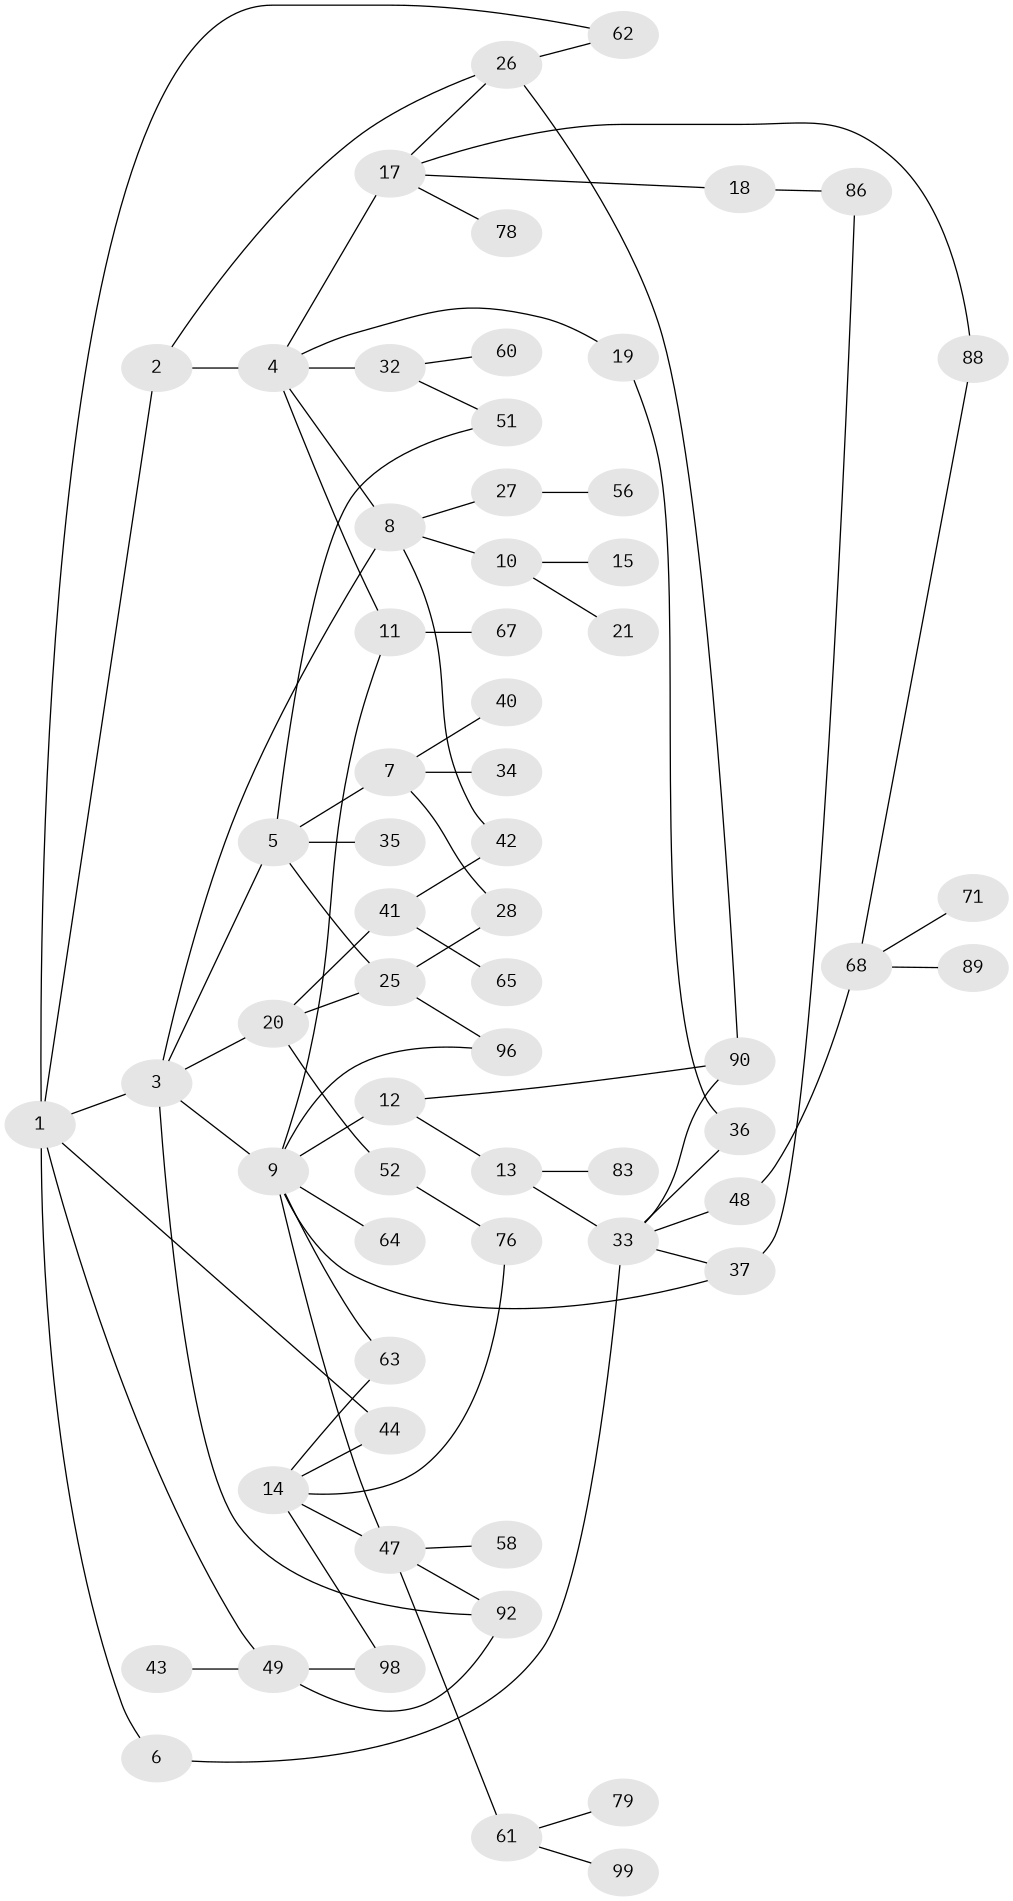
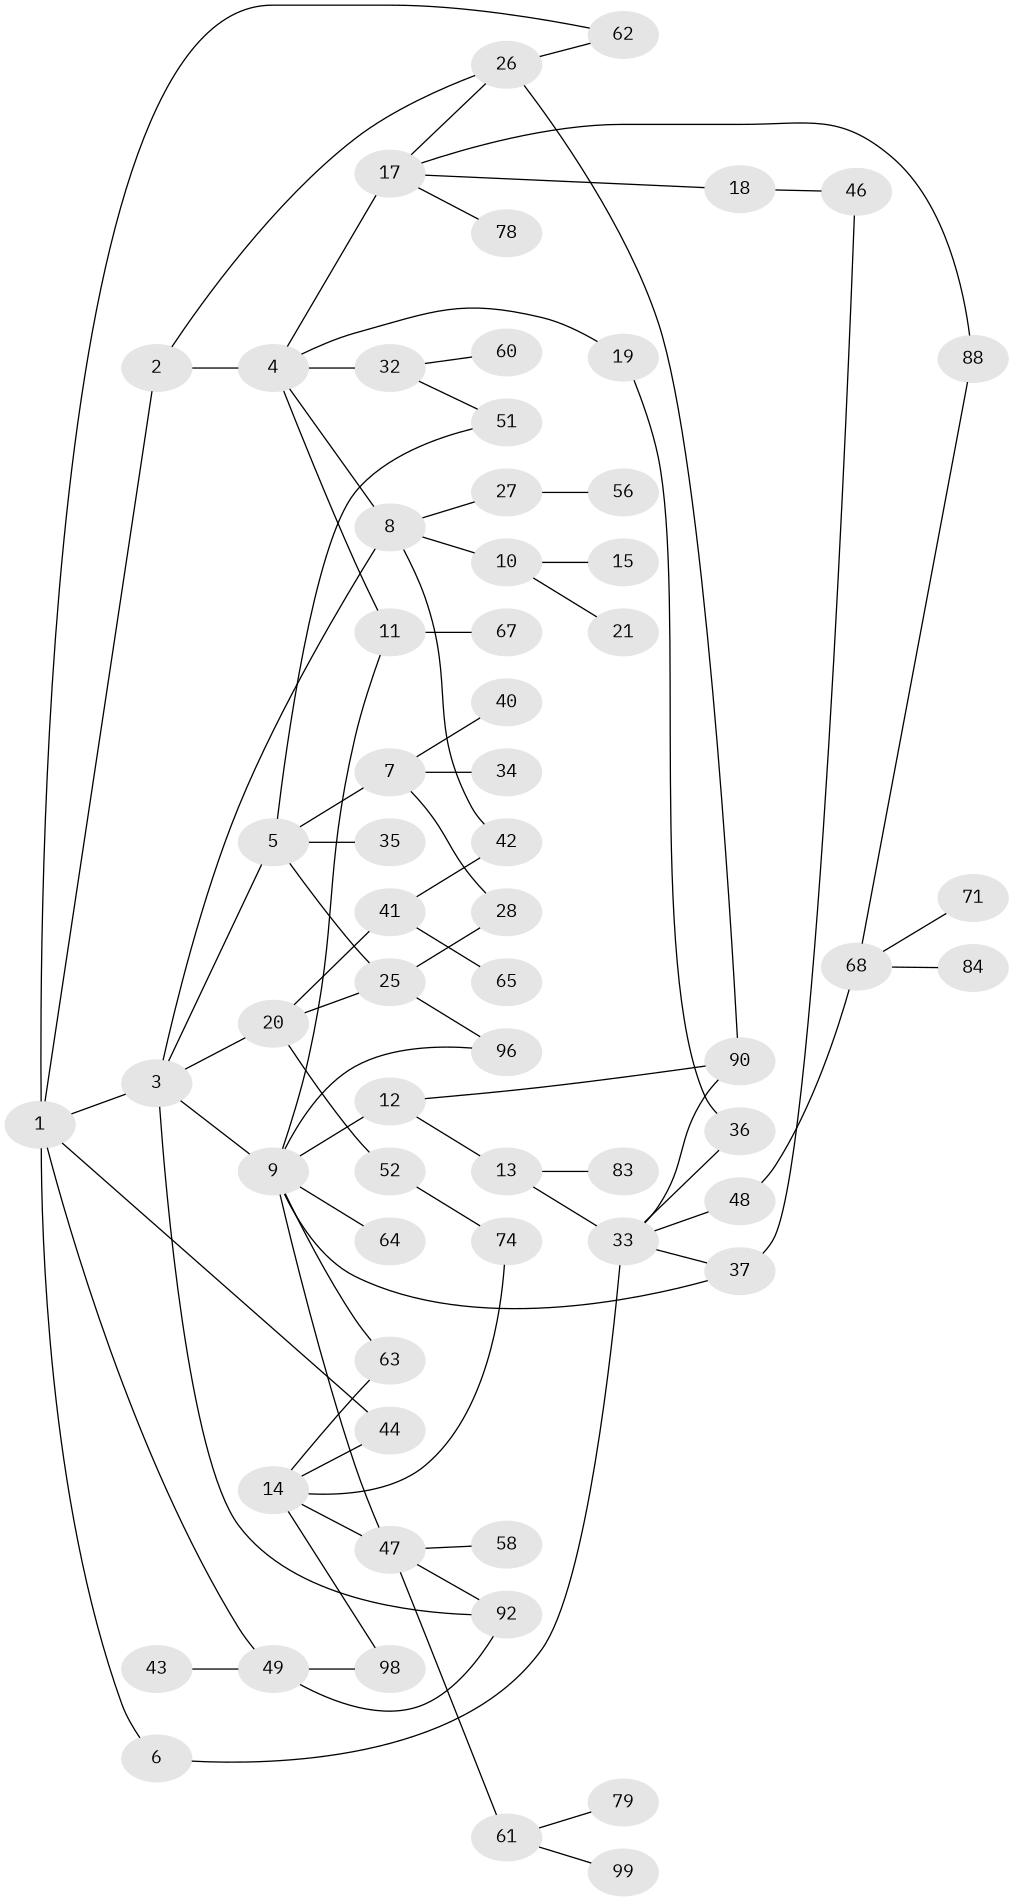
node "86": label "86" -> "46"
node "89": label "89" -> "84"
node "76": label "76" -> "74"
